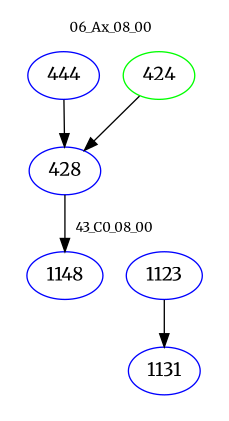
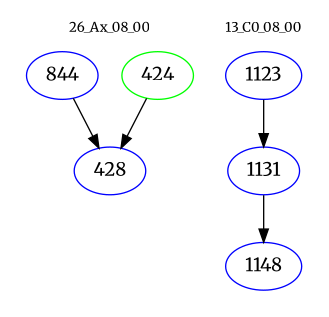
cluster "06_Ax_08_00": label "06_Ax_08_00" -> "26_Ax_08_00"
node "444": label "444" -> "844"
edge "428" -> "1148": now "1131" -> "1148"
cluster "43_C0_08_00": label "43_C0_08_00" -> "13_C0_08_00"
